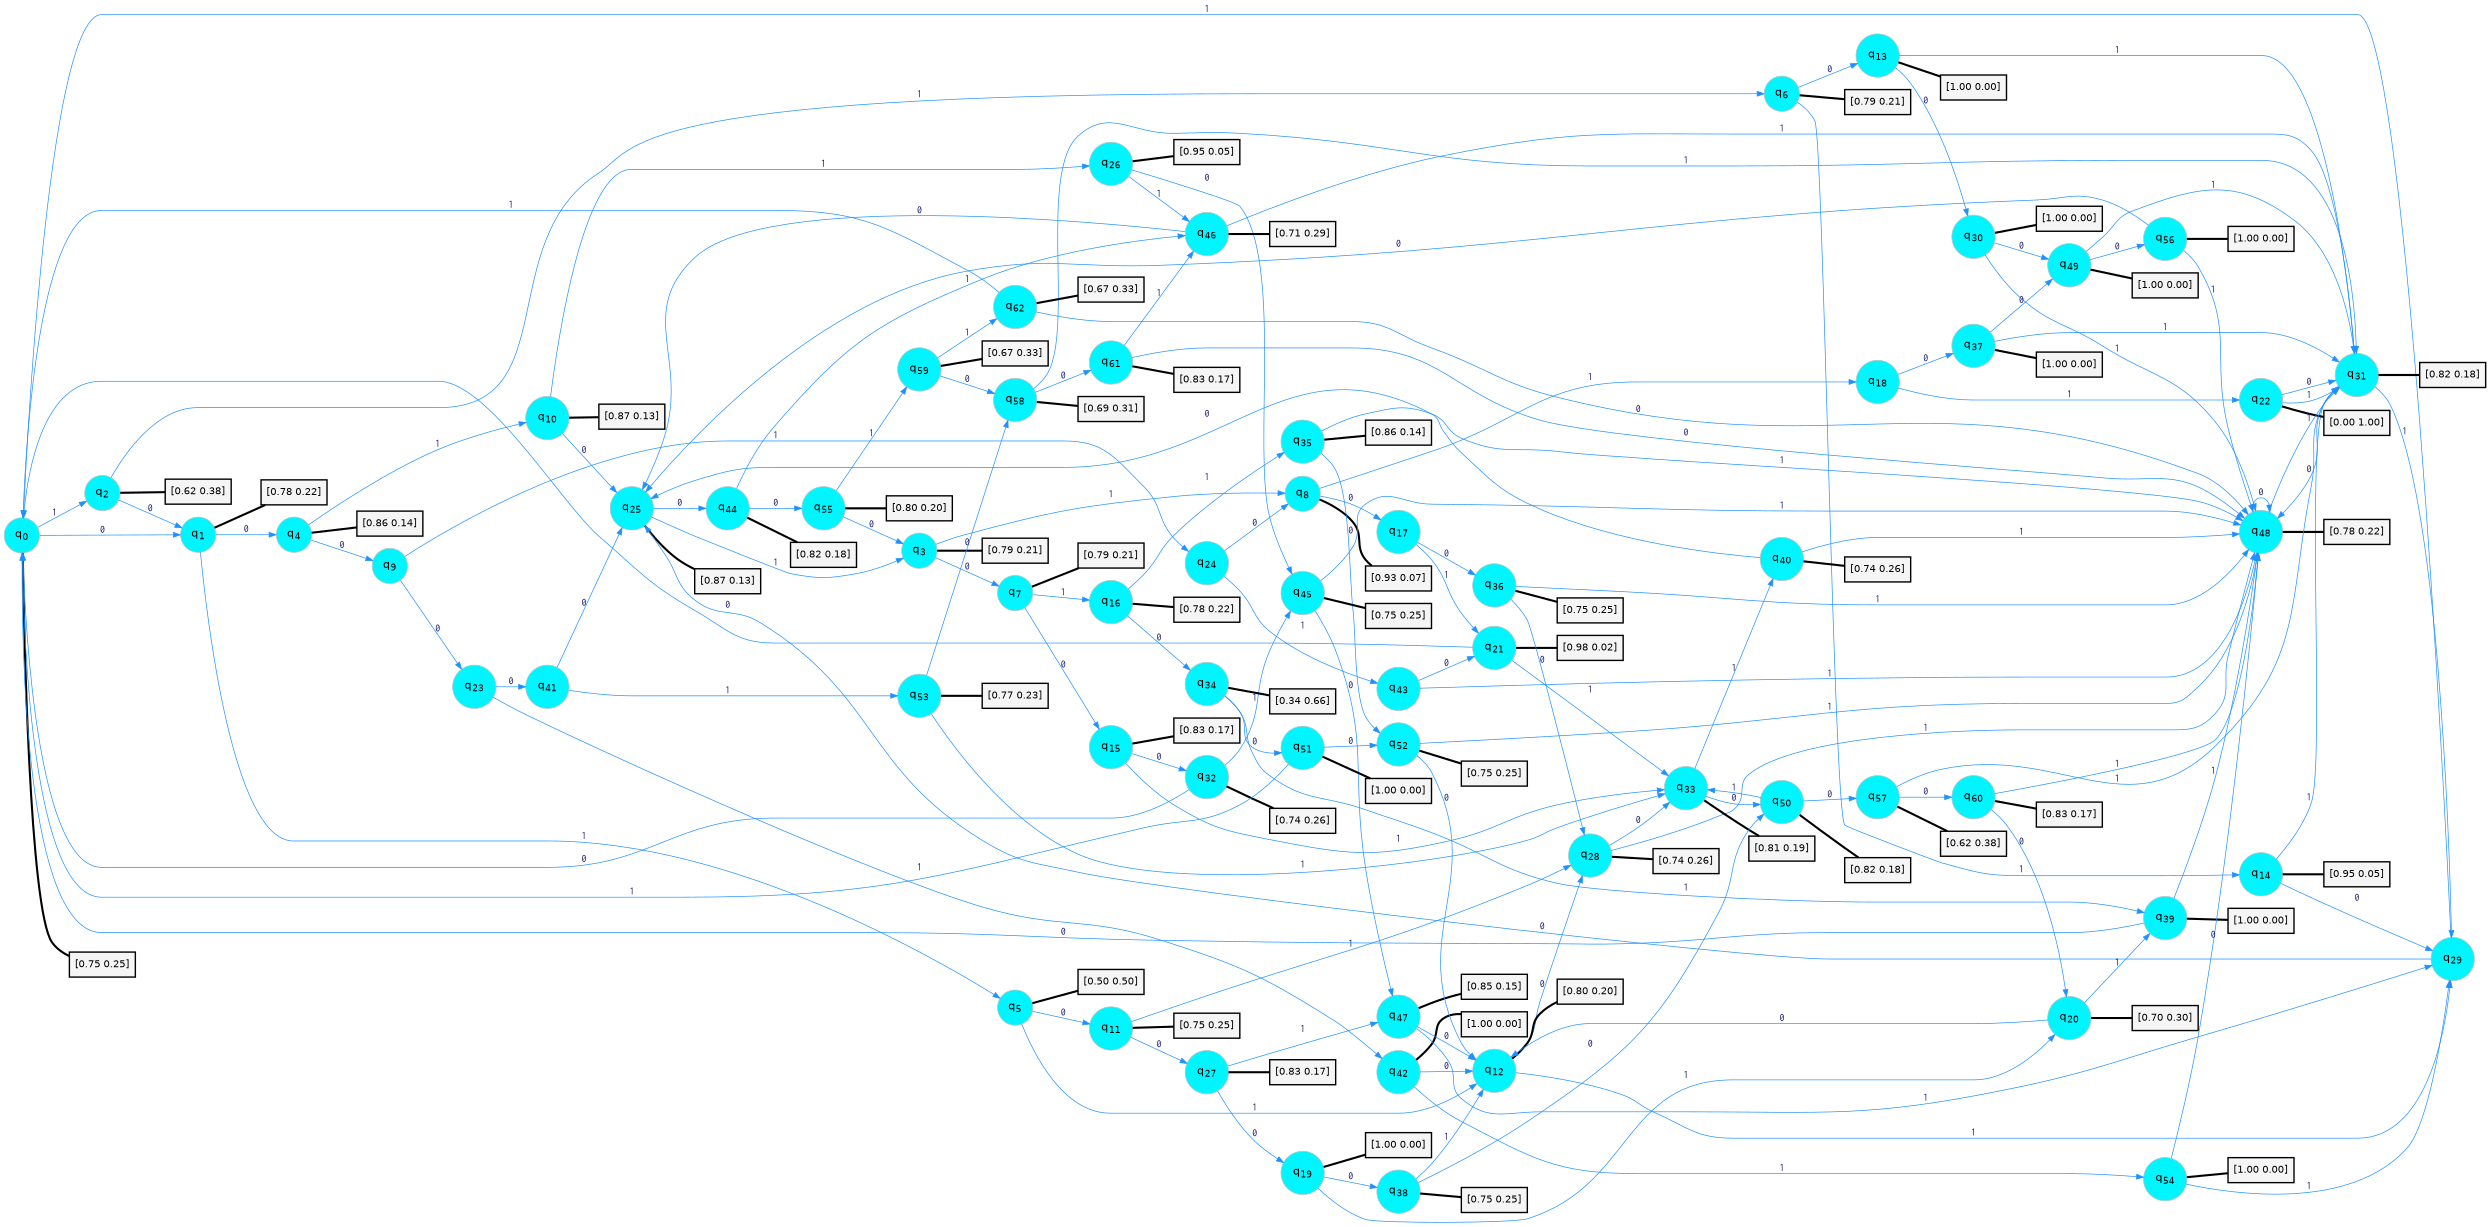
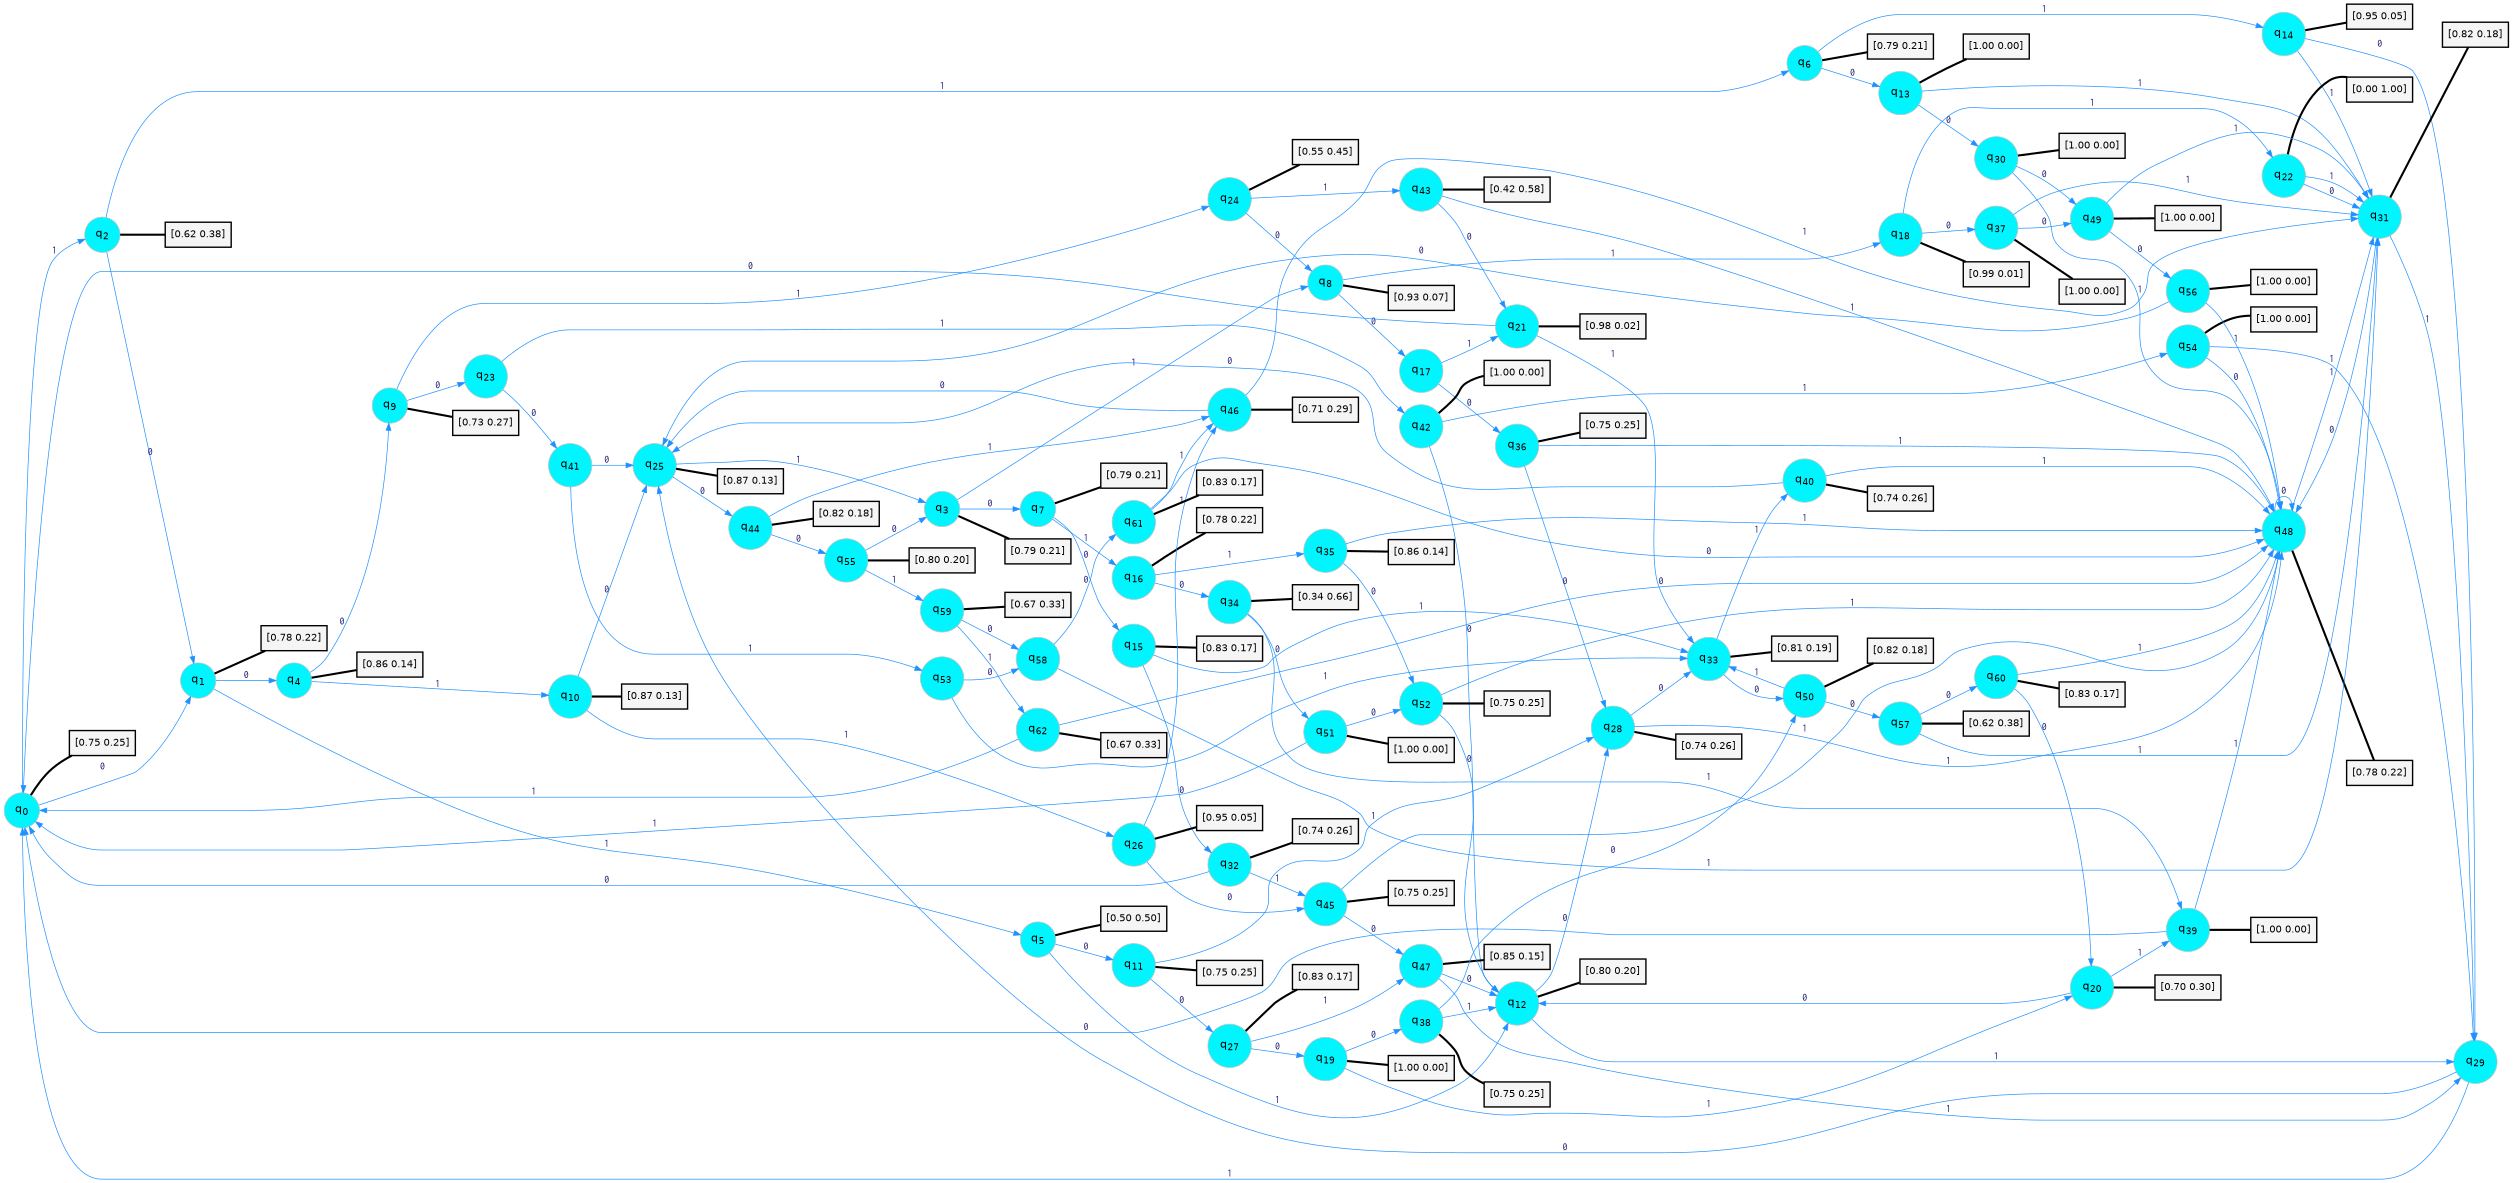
node "[0.55 0.45]": added
node "[0.42 0.58]": added
node "[0.99 0.01]": added
node "[0.69 0.31]": removed
node "[0.73 0.27]": added
node "[0.77 0.23]": removed
